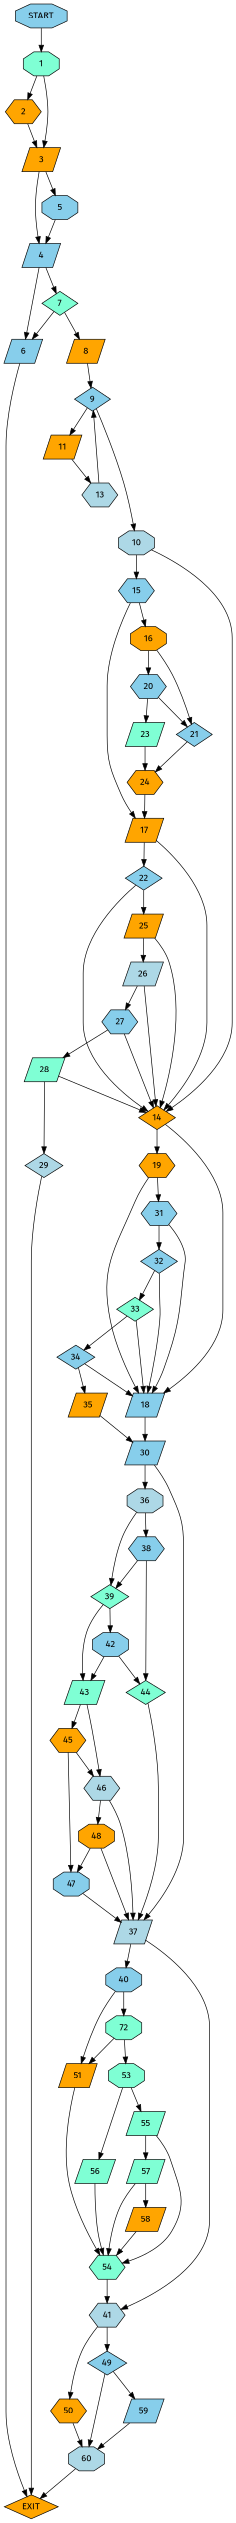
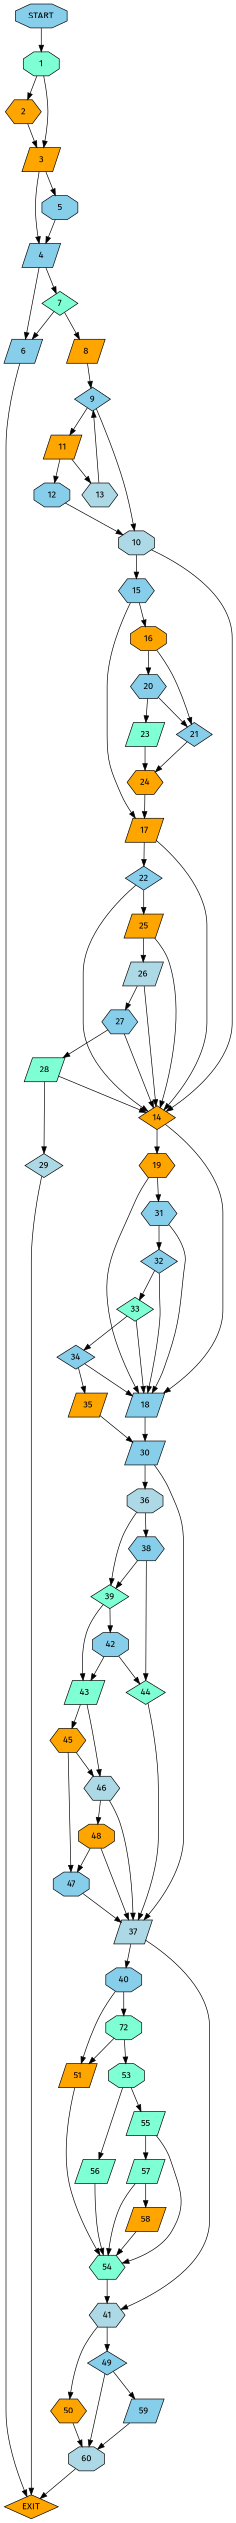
node "12": added
